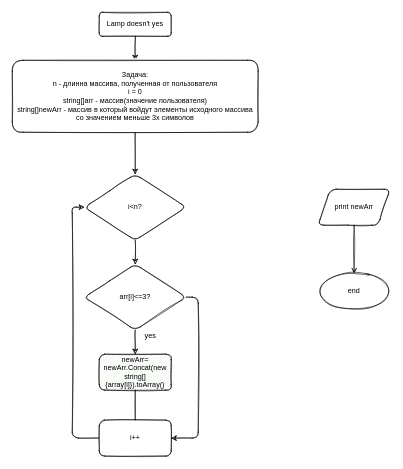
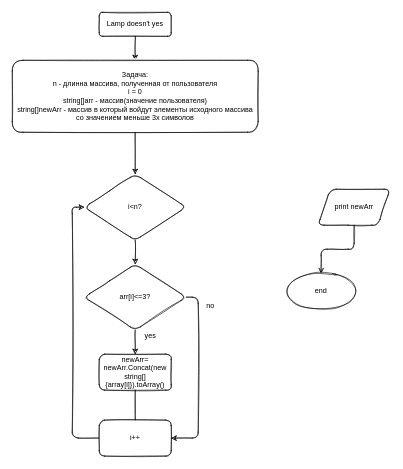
node "end": moved (354, 291) -> (321, 291)
node "no": added
node "newArr= newArr.Concat(new string[]{array[i]}).toArray()": fillcolor #d5e8d4 -> #ffffff
